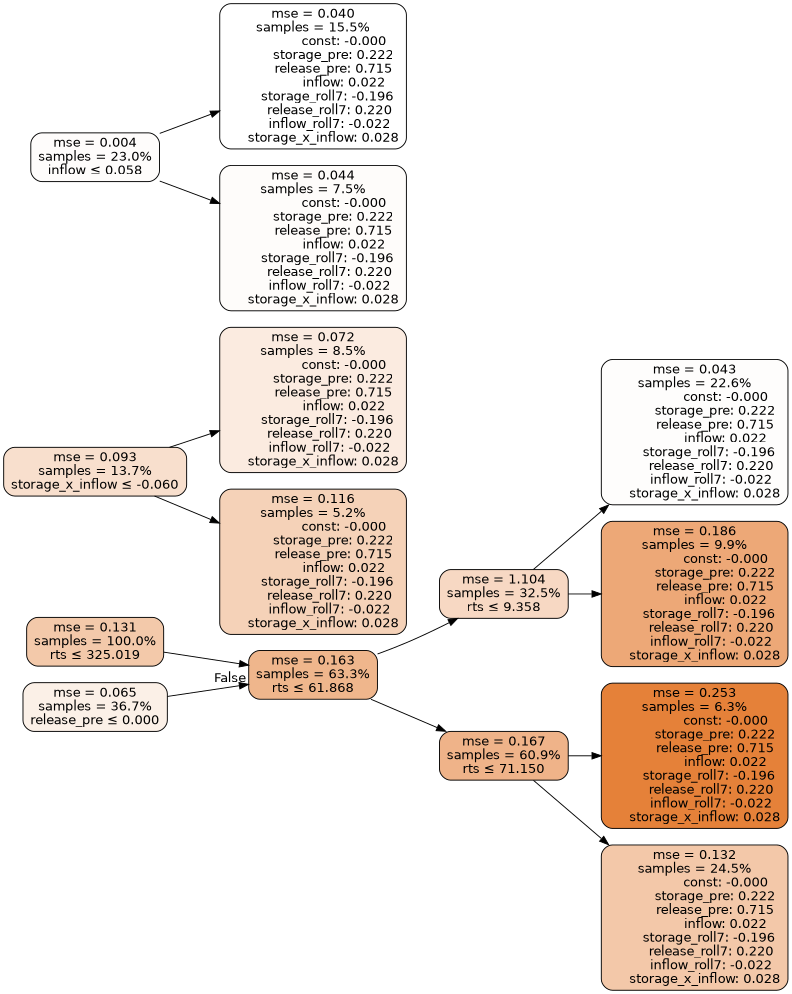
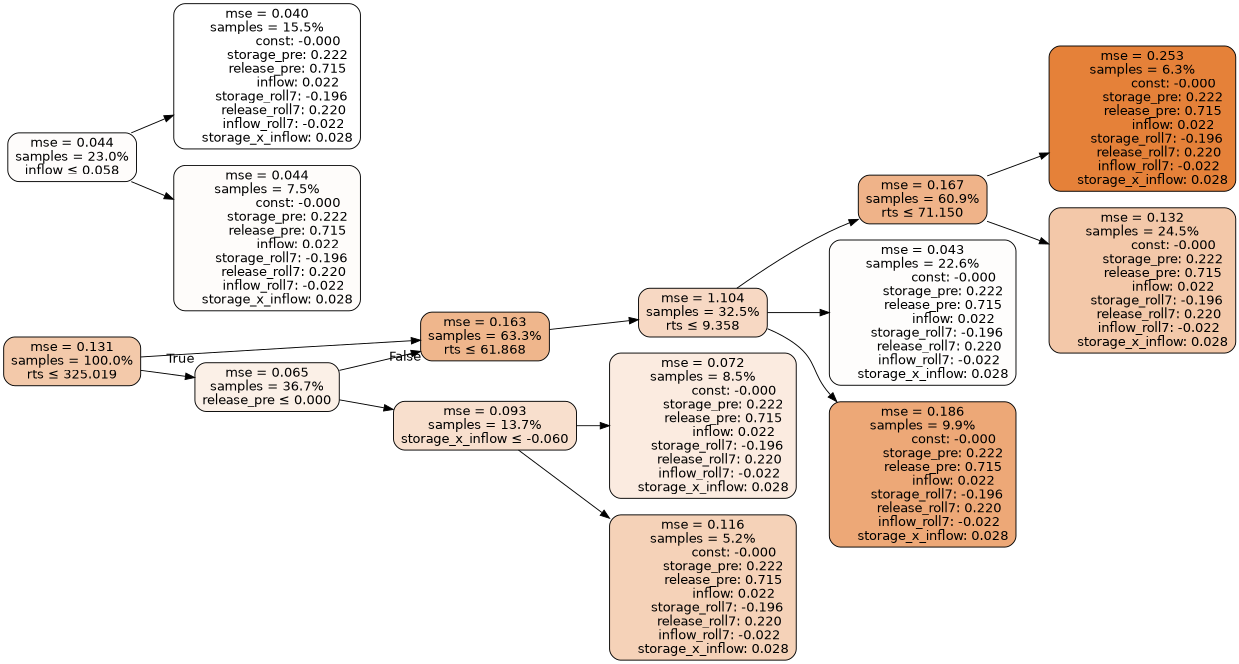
node "mse = 0.004 samples = 23.0% inflow ≤ 0.058": label "mse = 0.004 samples = 23.0% inflow ≤ 0.058" -> "mse = 0.044 samples = 23.0% inflow ≤ 0.058"
edge "mse = 0.131 samples = 100.0% rts ≤ 325.019" -> "mse = 0.065 samples = 36.7% release_pre ≤ 0.000": added
edge "mse = 0.065 samples = 36.7% release_pre ≤ 0.000" -> "mse = 0.093 samples = 13.7% storage_x_inflow ≤ -0.060": added
edge "mse = 0.163 samples = 63.3% rts ≤ 61.868" -> "mse = 0.167 samples = 60.9% rts ≤ 71.150": now "mse = 1.104 samples = 32.5% rts ≤ 9.358" -> "mse = 0.167 samples = 60.9% rts ≤ 71.150"
